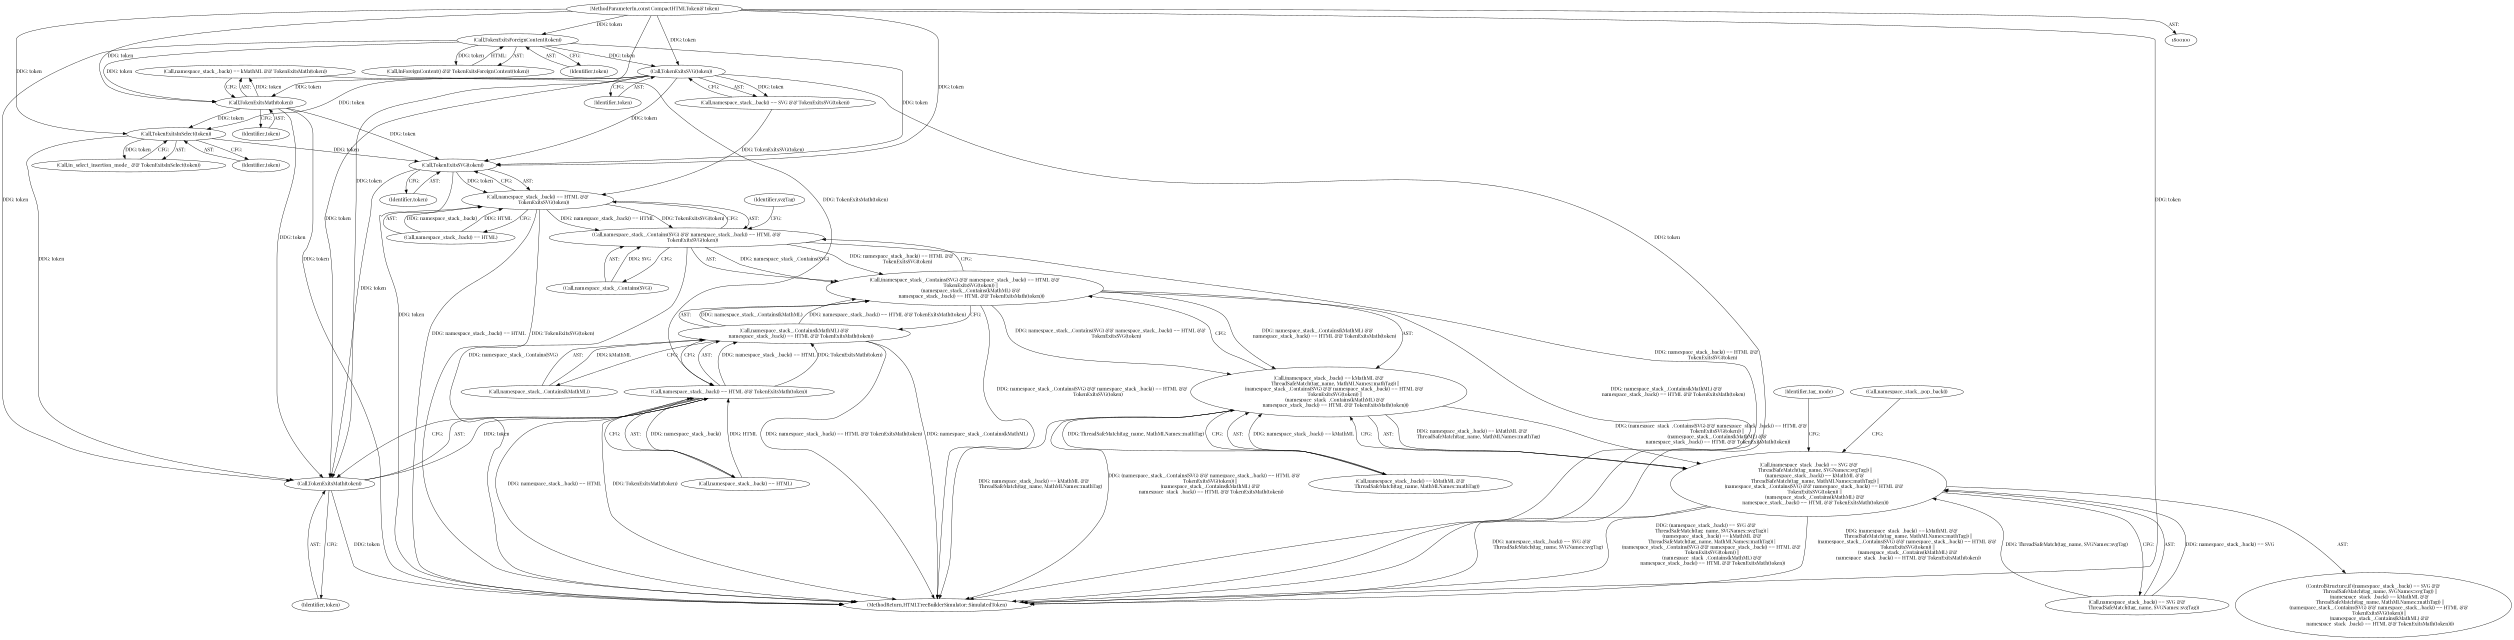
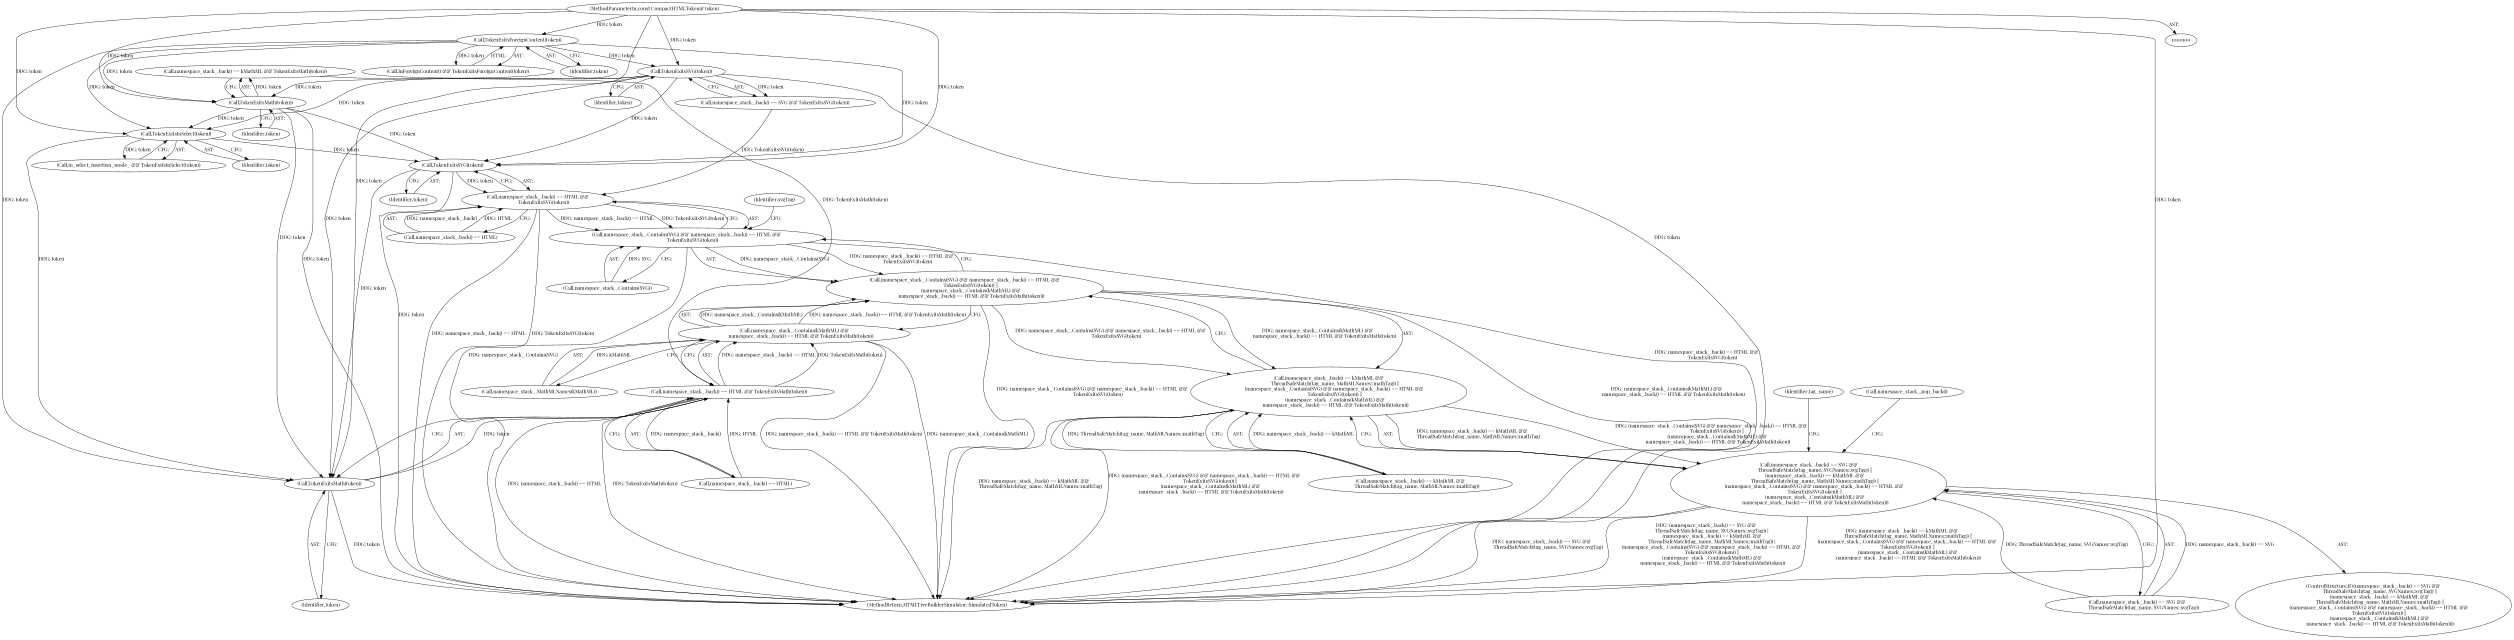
node "1800100": label "1800100" -> "1000100"
edge "(Call,TokenExitsForeignContent(token))" -> "(Call,TokenExitsInSelect(token))": added, label "DDG: token"
node "(Call,namespace_stack_.Contains(kMathML))": label "(Call,namespace_stack_.Contains(kMathML))" -> "(Call,namespace_stack_.MathMLNames(kMathML))"
node "(Identifier,tag_mode)": label "(Identifier,tag_mode)" -> "(Identifier,tag_name)"
